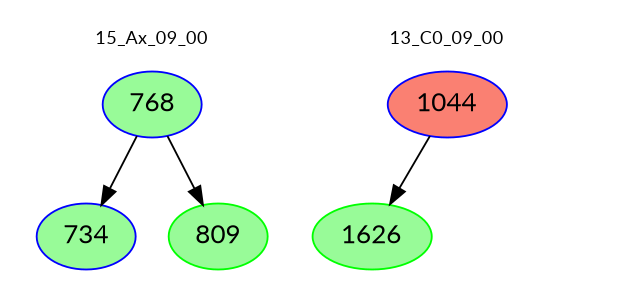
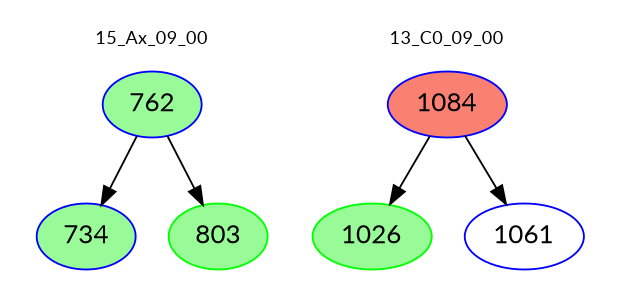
node "768": label "768" -> "762"
node "1044": label "1044" -> "1084"
node "809": label "809" -> "803"
node "1626": label "1626" -> "1026"
node "1061": added
